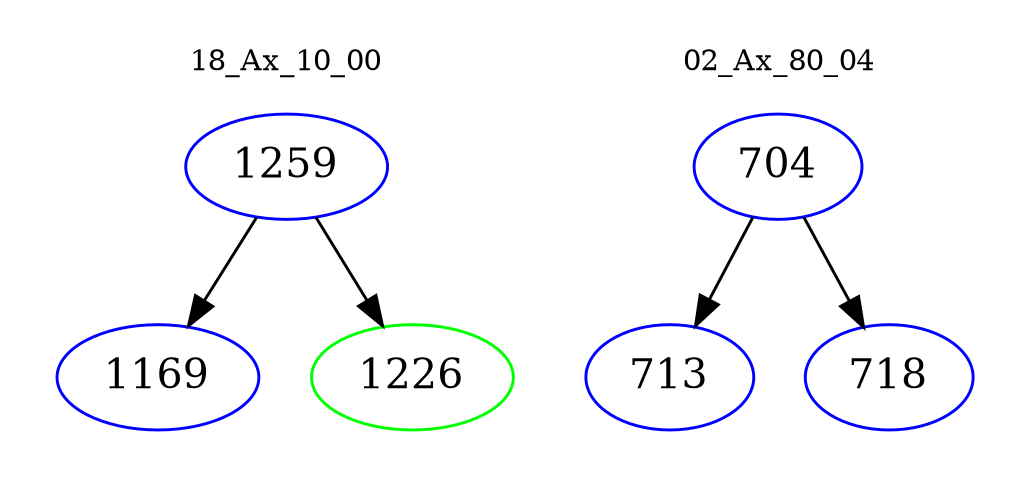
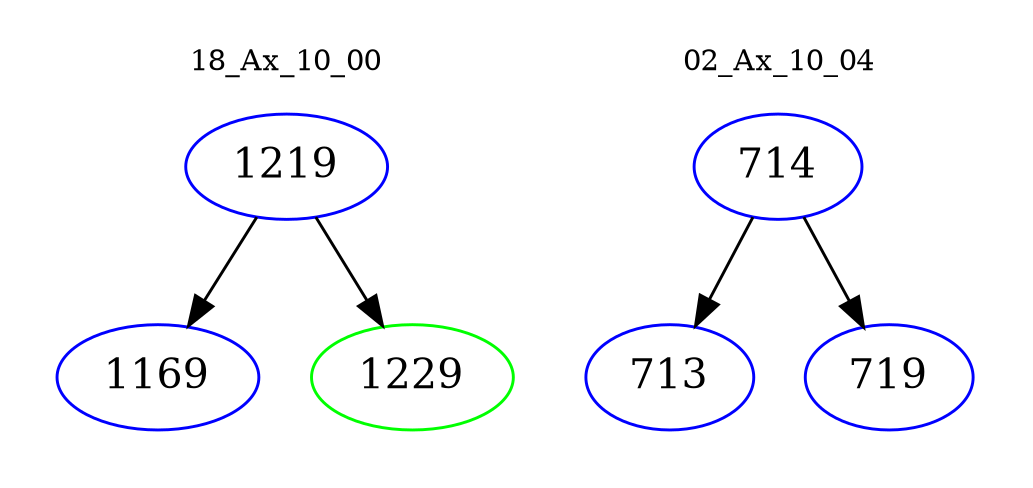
cluster "02_Ax_80_04": label "02_Ax_80_04" -> "02_Ax_10_04"
node "1259": label "1259" -> "1219"
node "704": label "704" -> "714"
node "1226": label "1226" -> "1229"
node "718": label "718" -> "719"
